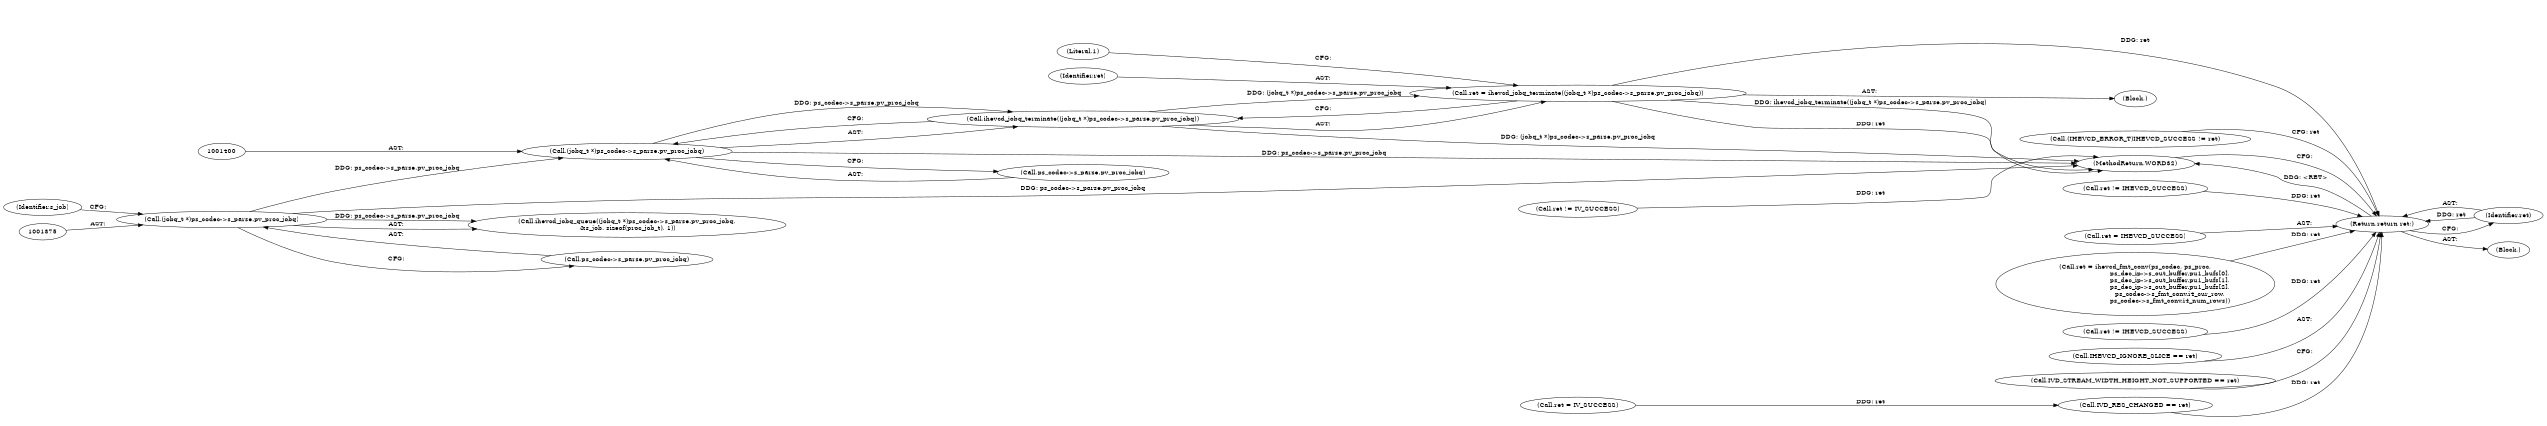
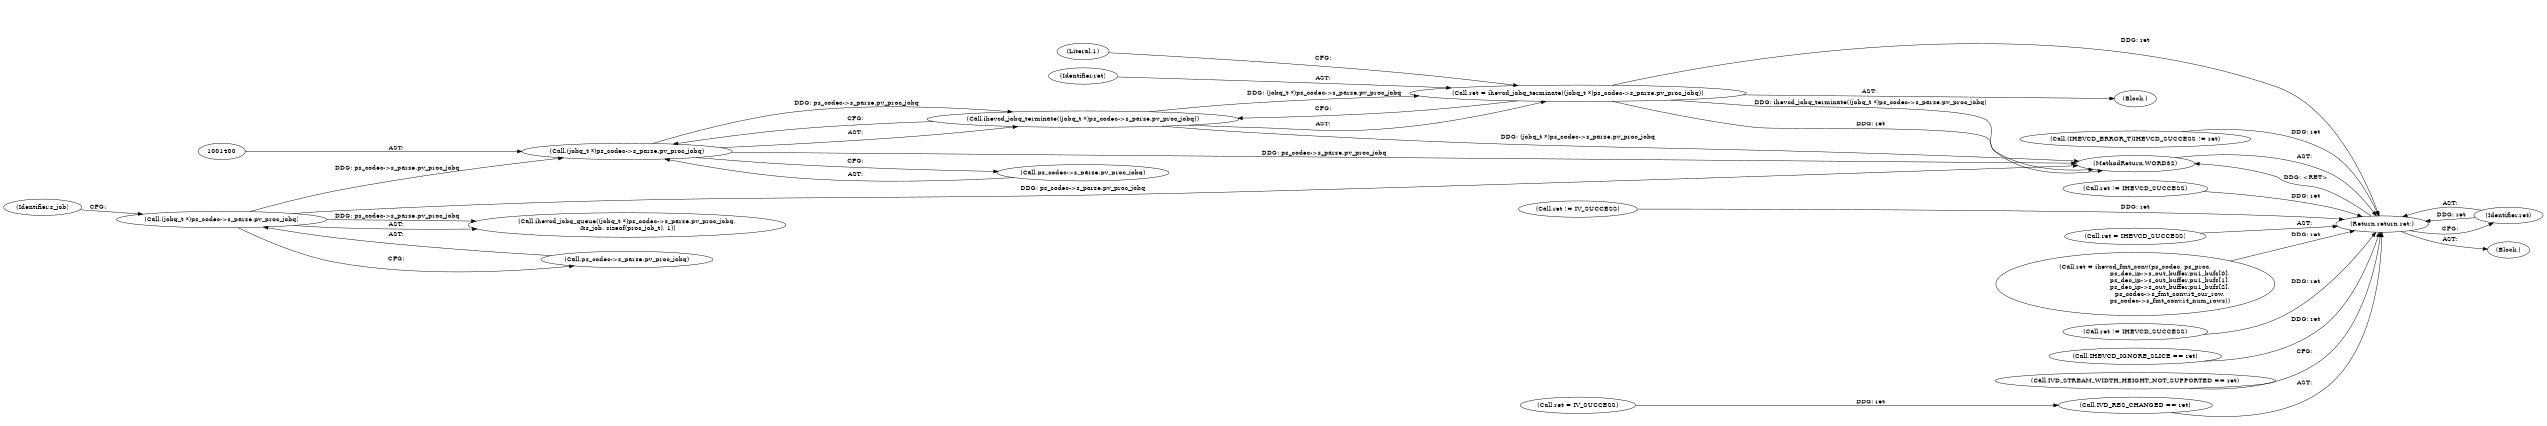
edge "(Call,(IHEVCD_ERROR_T)IHEVCD_SUCCESS != ret)" -> "(Return,return ret;)": label "CFG: ret" -> "DDG: ret"
edge "(MethodReturn,WORD32)" -> "(Return,return ret;)": label "CFG: " -> "AST: "
edge "(Call,ret != IV_SUCCESS)" -> "(MethodReturn,WORD32)": now "(Call,ret != IV_SUCCESS)" -> "(Return,return ret;)"
node "1001375": removed
edge "(Call,IHEVCD_IGNORE_SLICE == ret)" -> "(Return,return ret;)": label "AST: " -> "DDG: ret"
edge "(Call,IVD_RES_CHANGED == ret)" -> "(Return,return ret;)": label "DDG: ret" -> "AST: "
